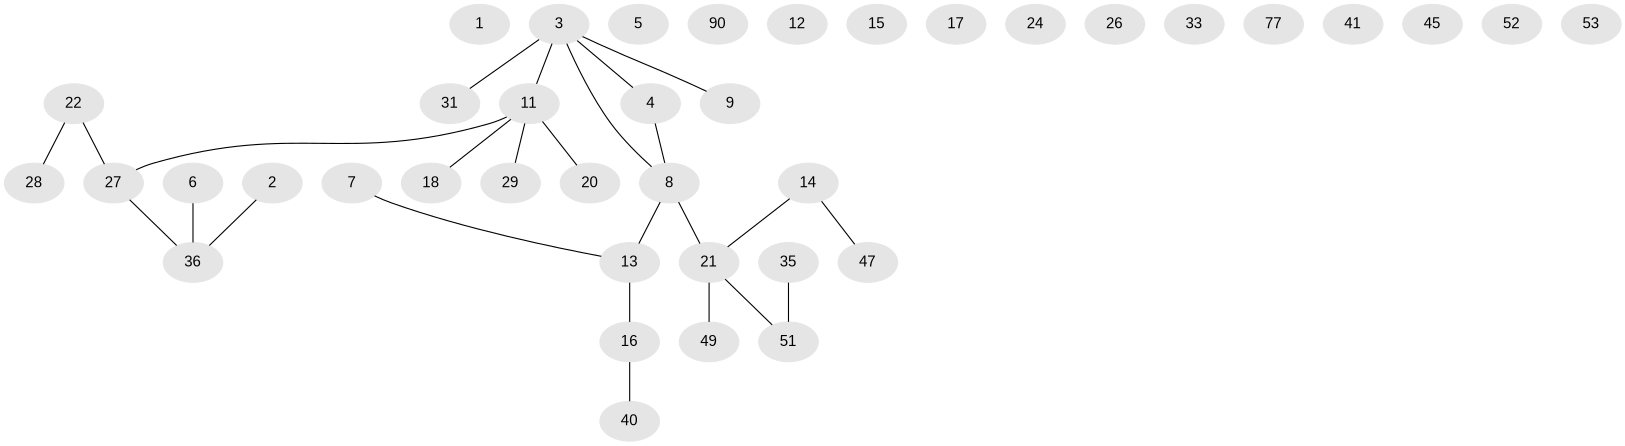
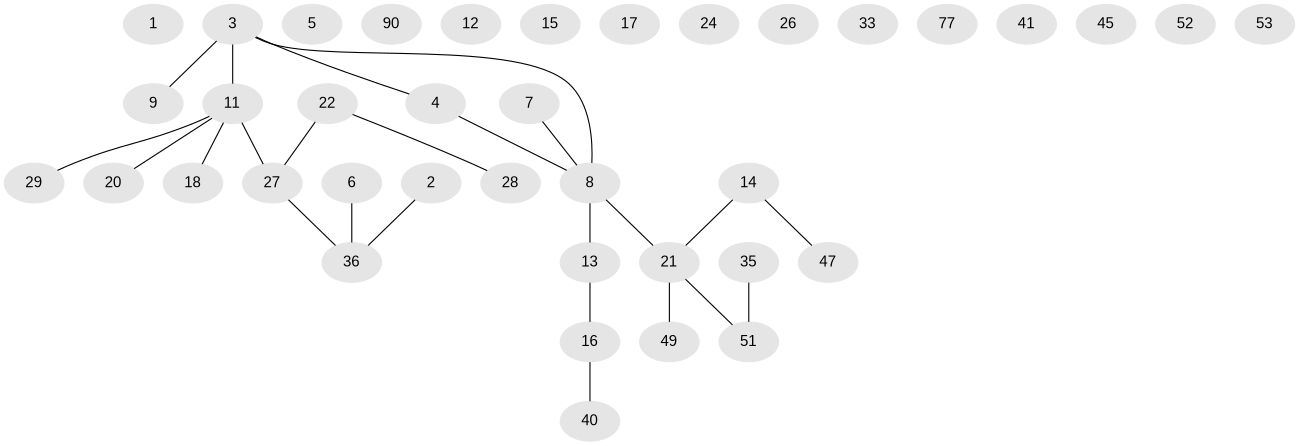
node "31": removed
edge "7" -- "13": now "7" -- "8"
